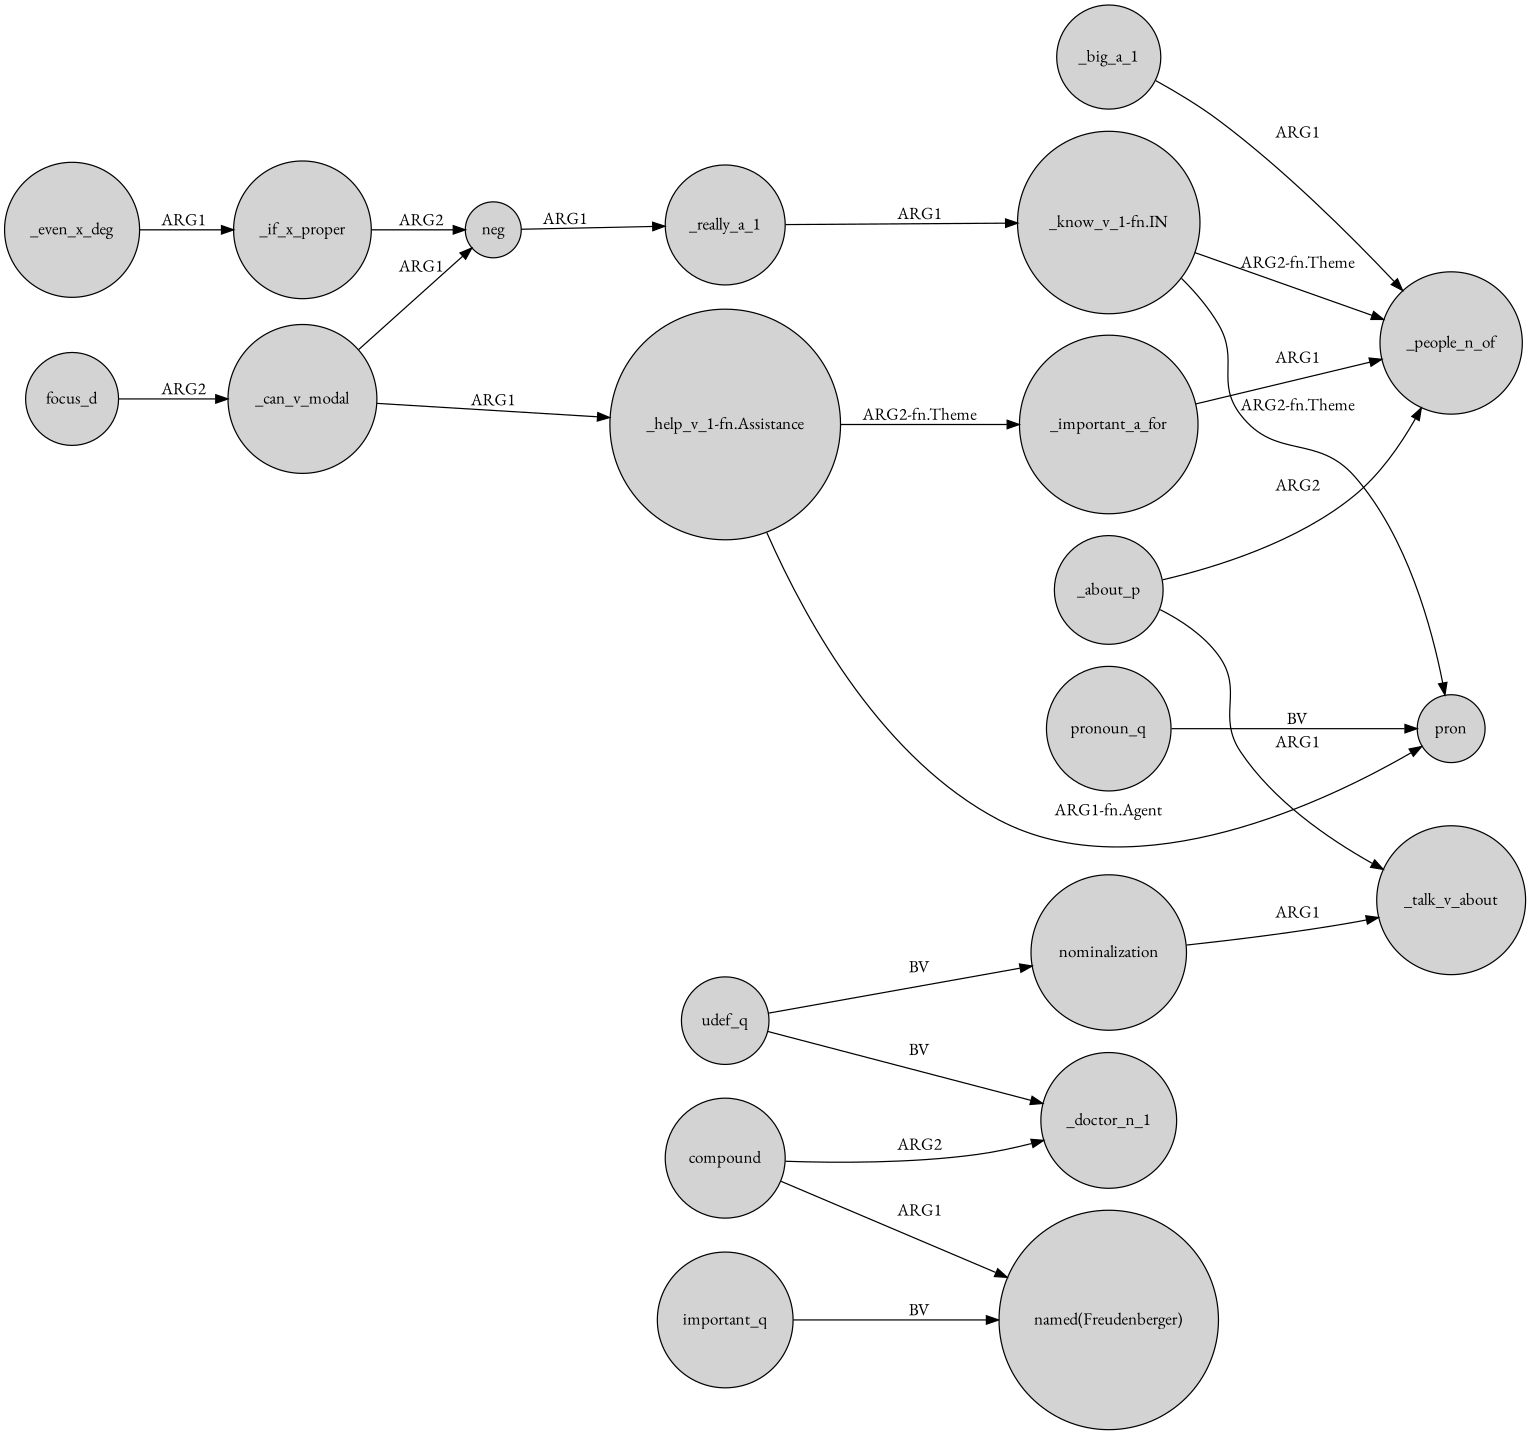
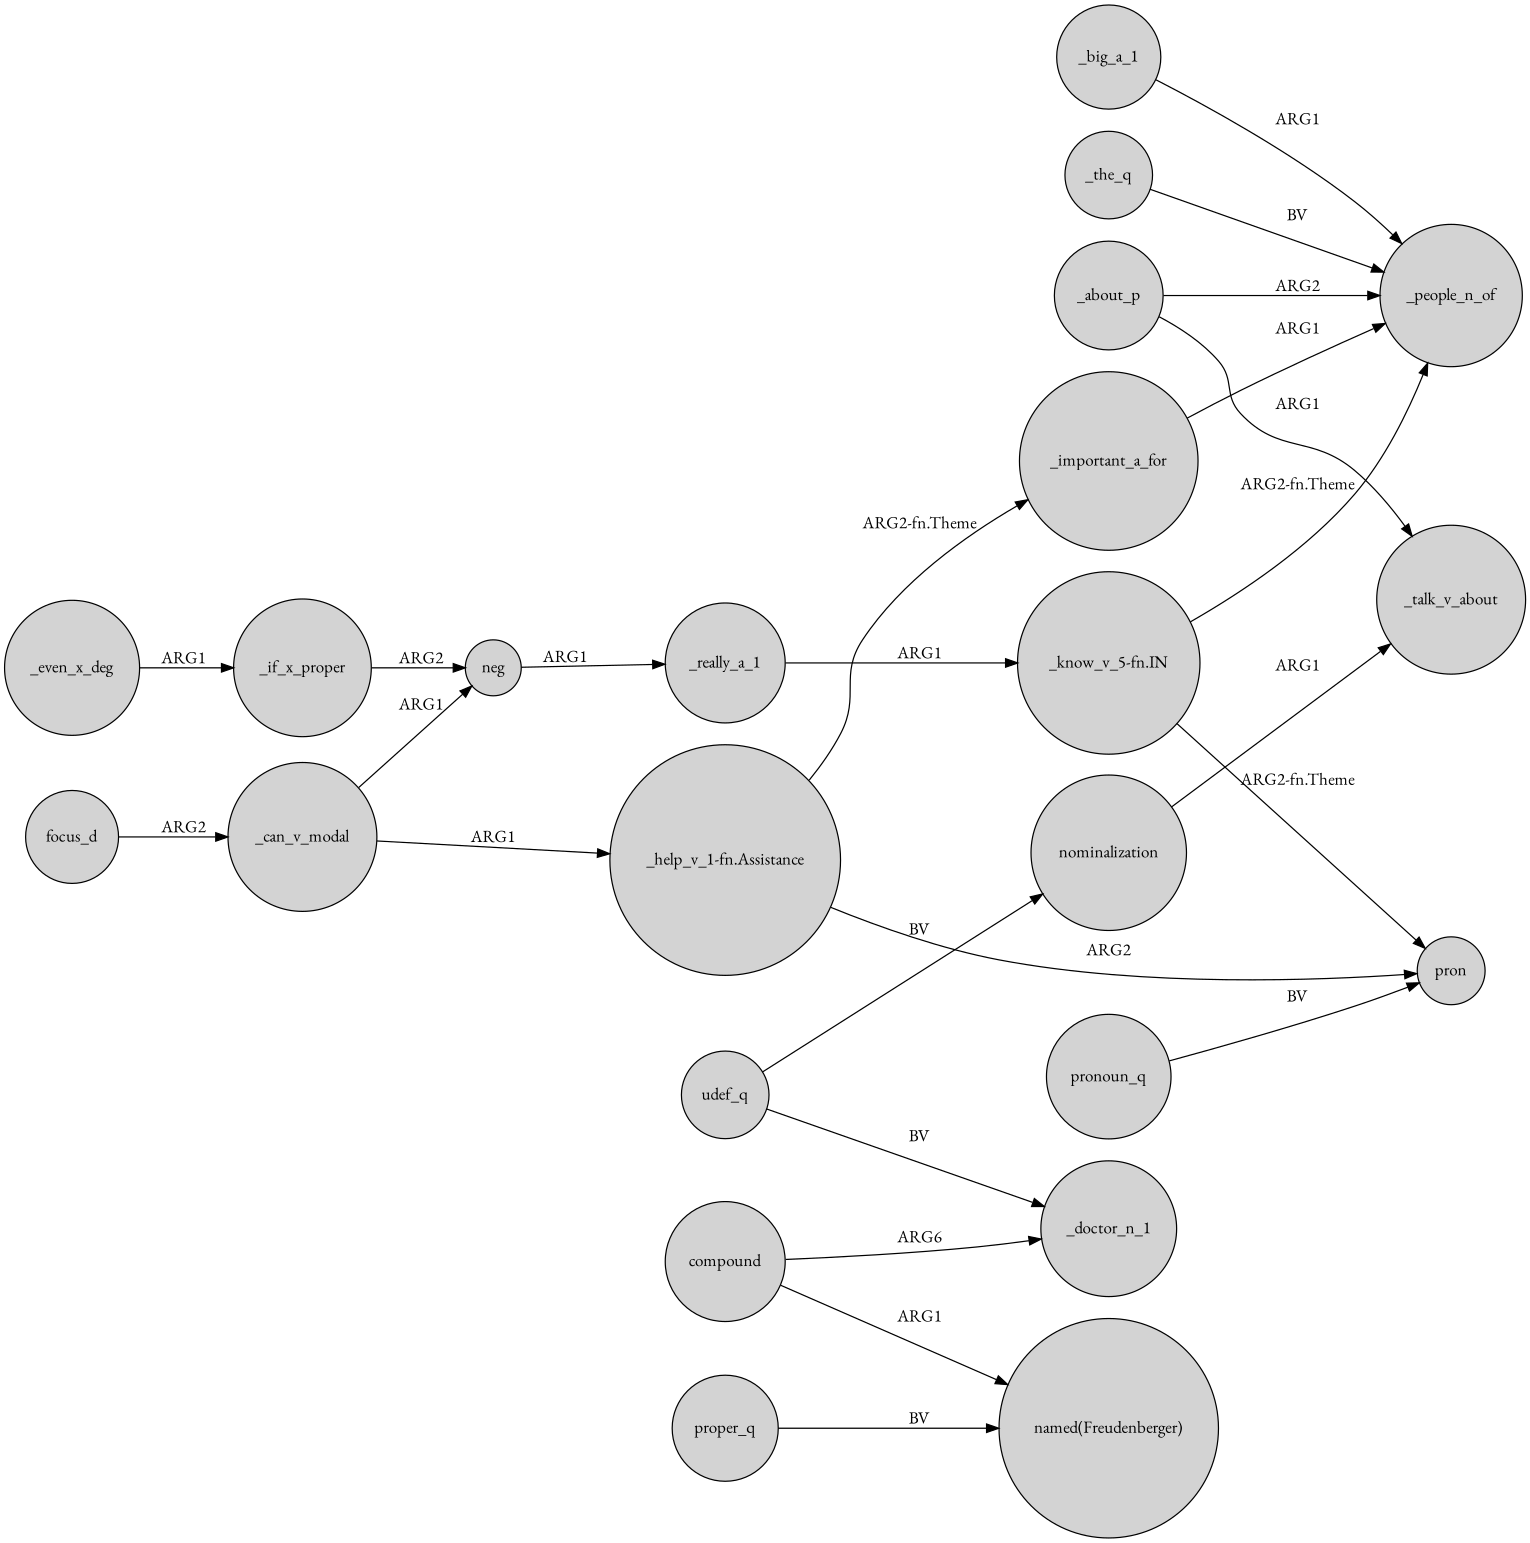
node "_the_q": added
node "_know_v_1-fn.IN": label "_know_v_1-fn.IN" -> "_know_v_5-fn.IN"
edge "_help_v_1-fn.Assistance" -> "pron": label "ARG1-fn.Agent" -> "ARG2"
edge "compound" -> "_doctor_n_1": label "ARG2" -> "ARG6"
node "important_q": label "important_q" -> "proper_q"
